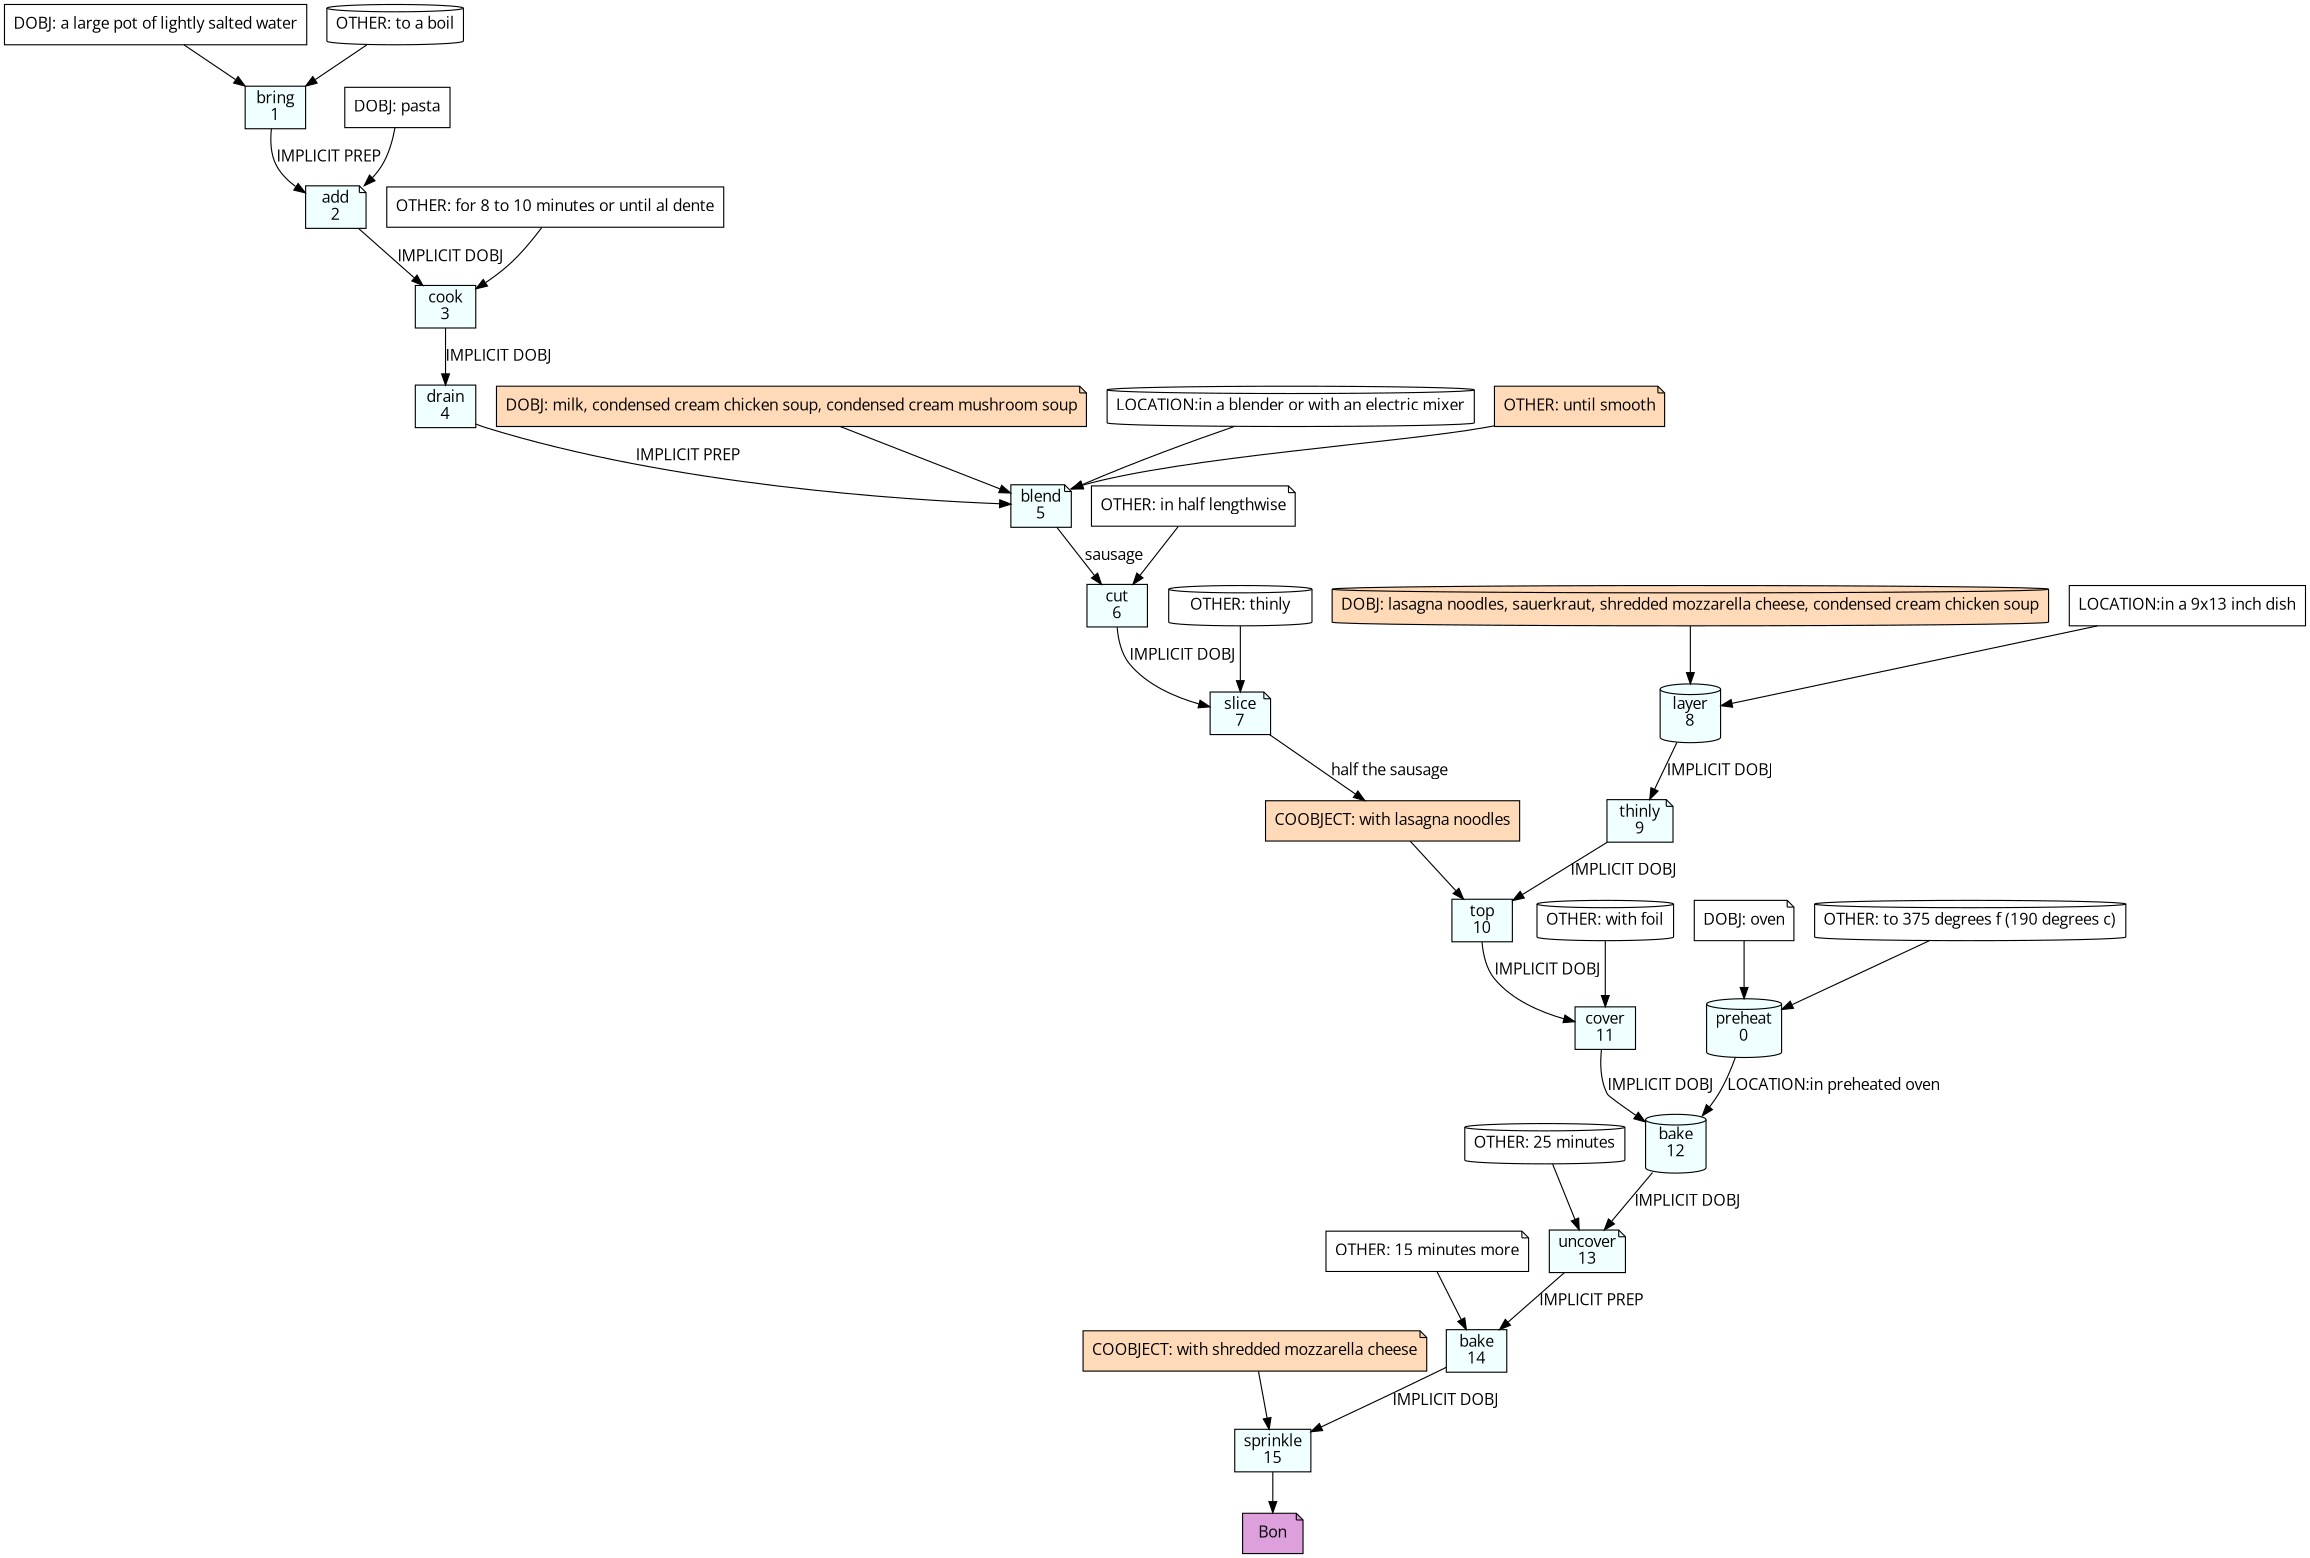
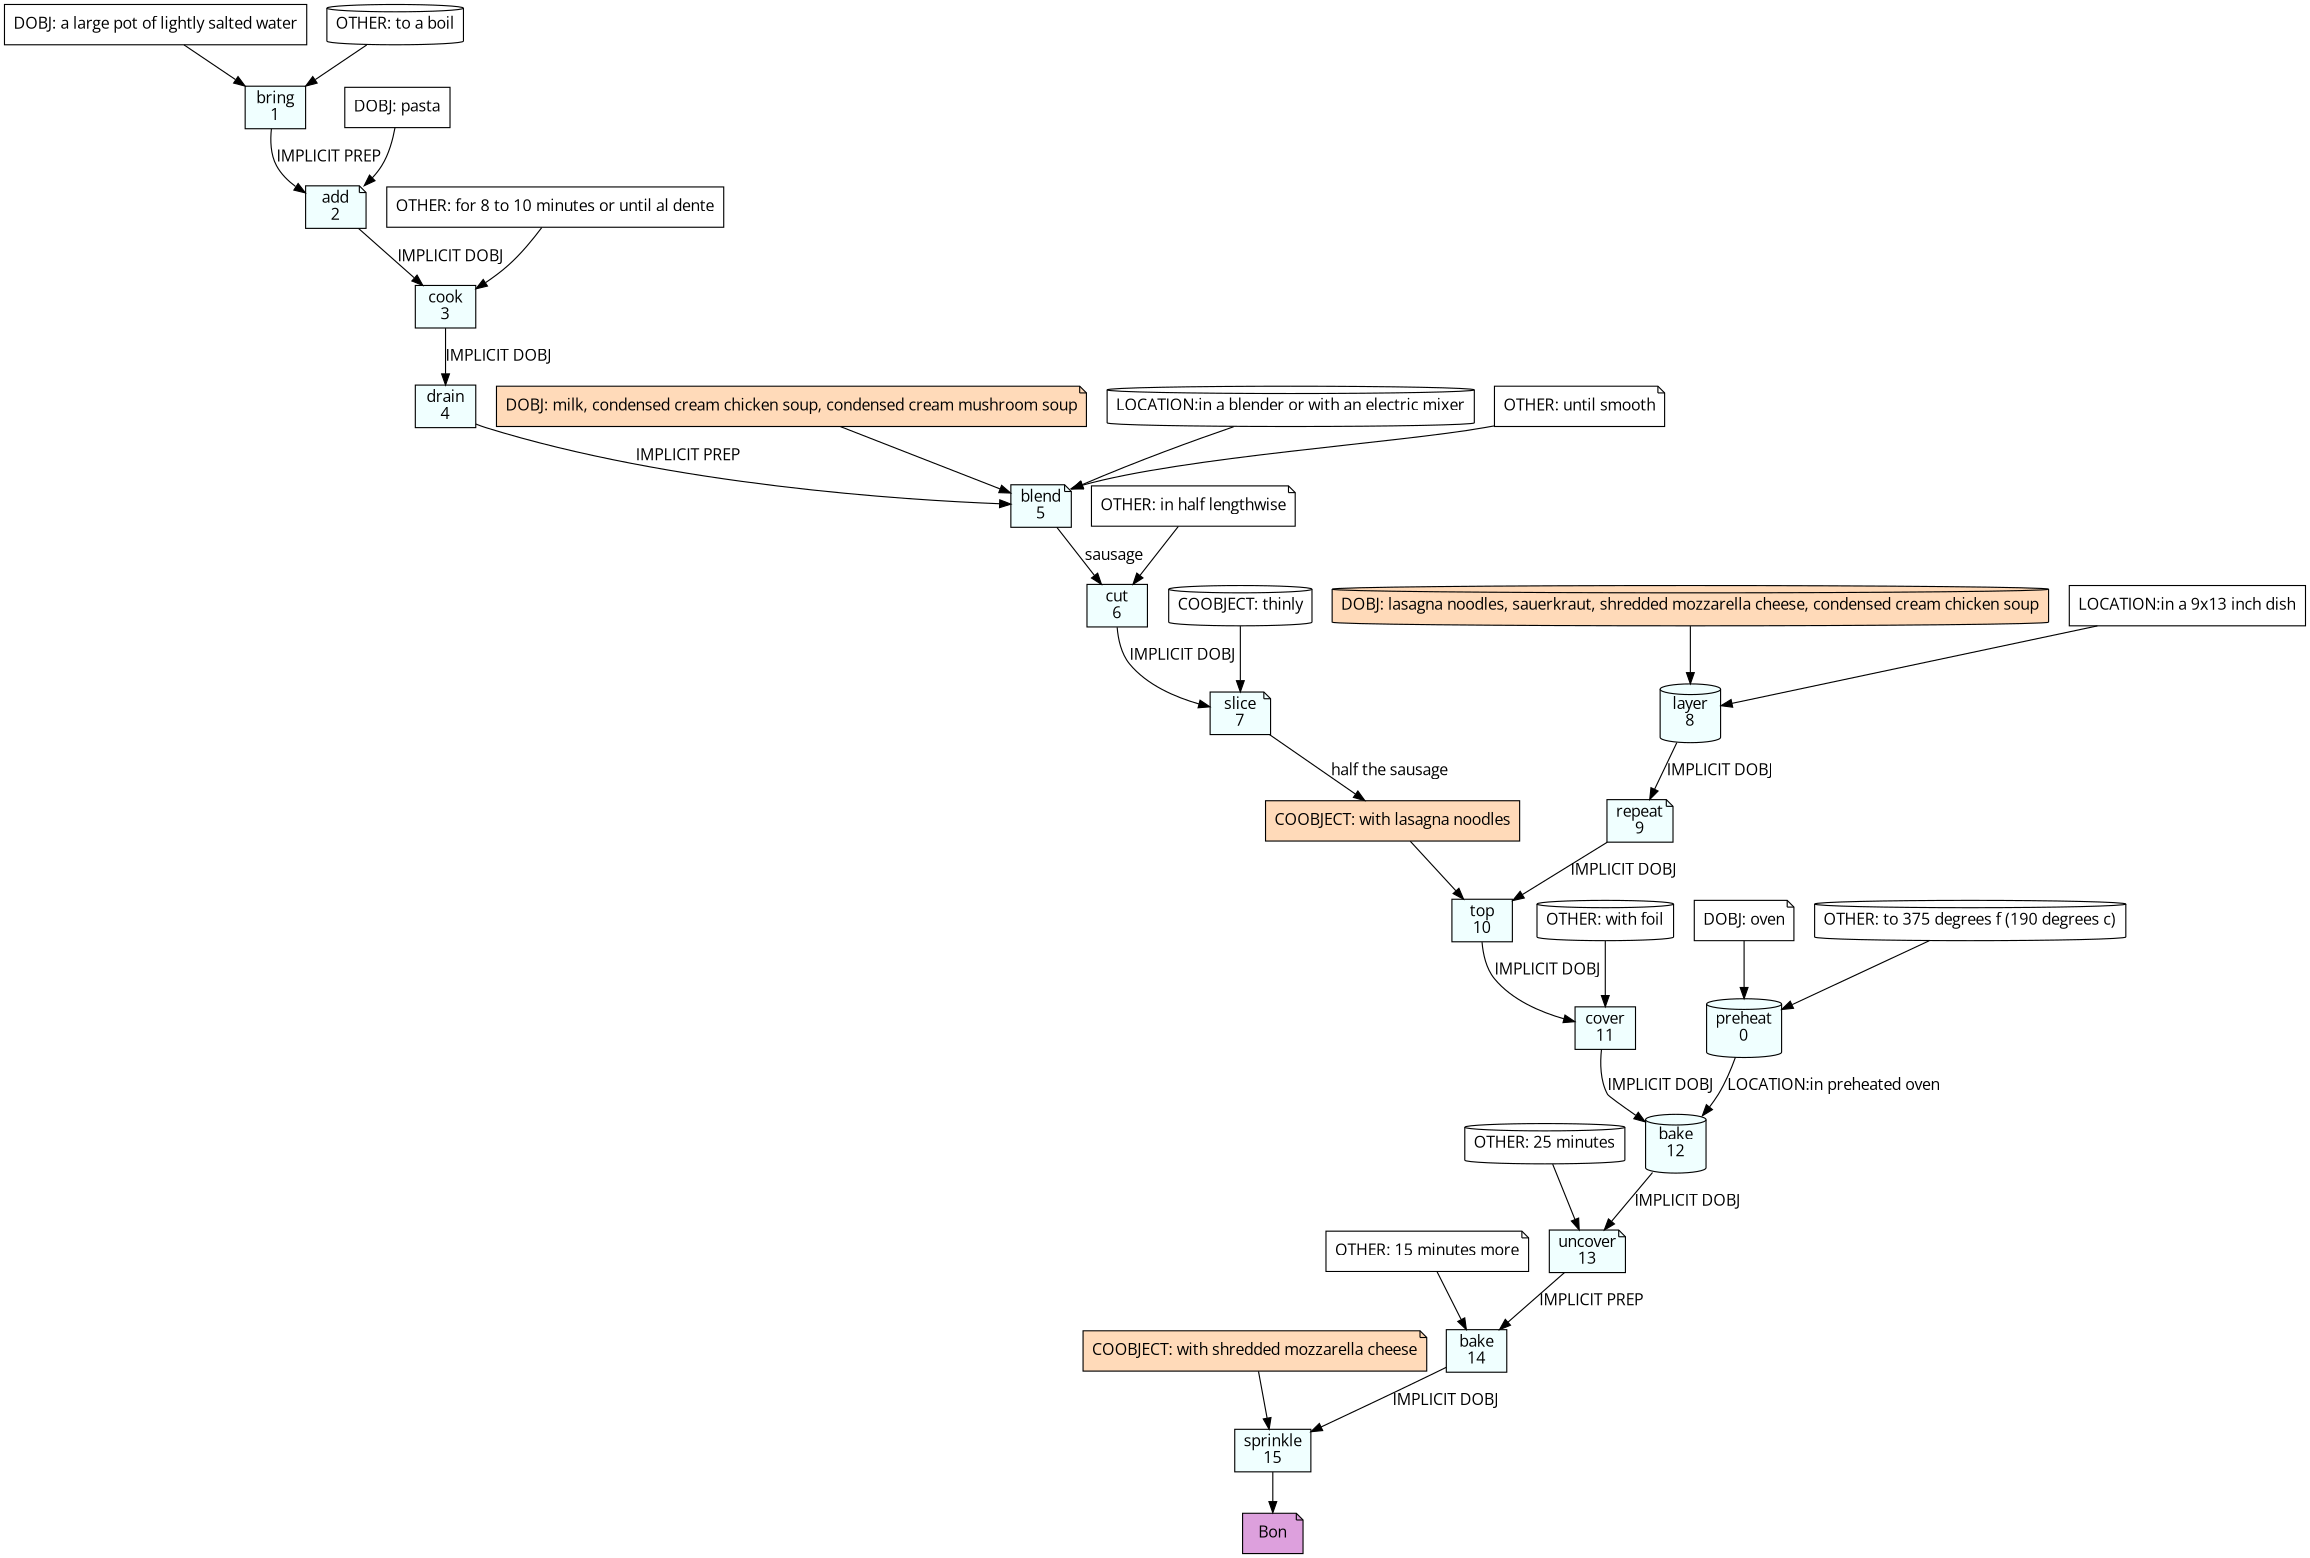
node "OTHER: until smooth": fillcolor peachpuff -> white
node "OTHER: thinly": label "OTHER: thinly" -> "COOBJECT: thinly"
node "thinly 9": label "thinly 9" -> "repeat 9"
